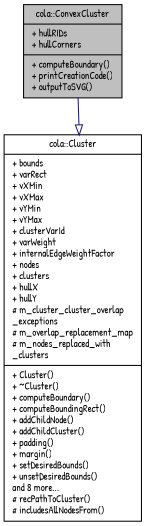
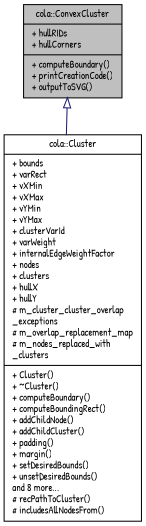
edge "cola::ConvexCluster" -> "cola::Cluster": reversed
